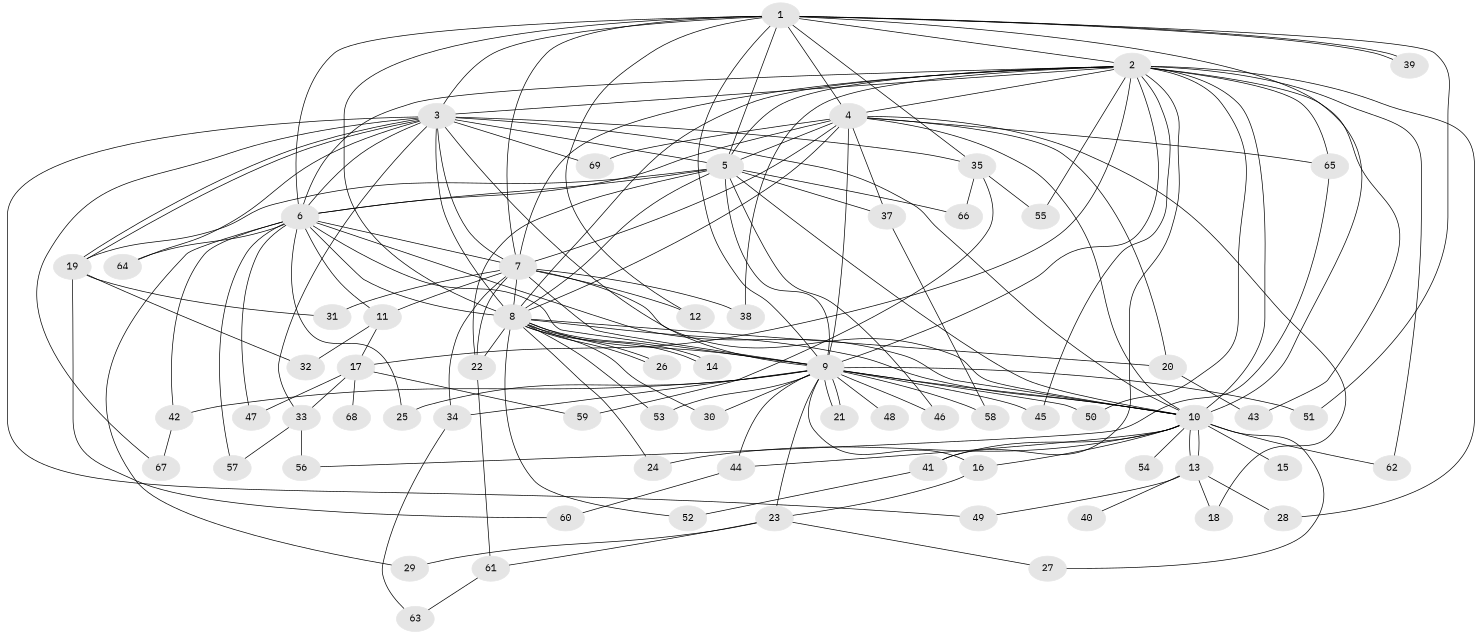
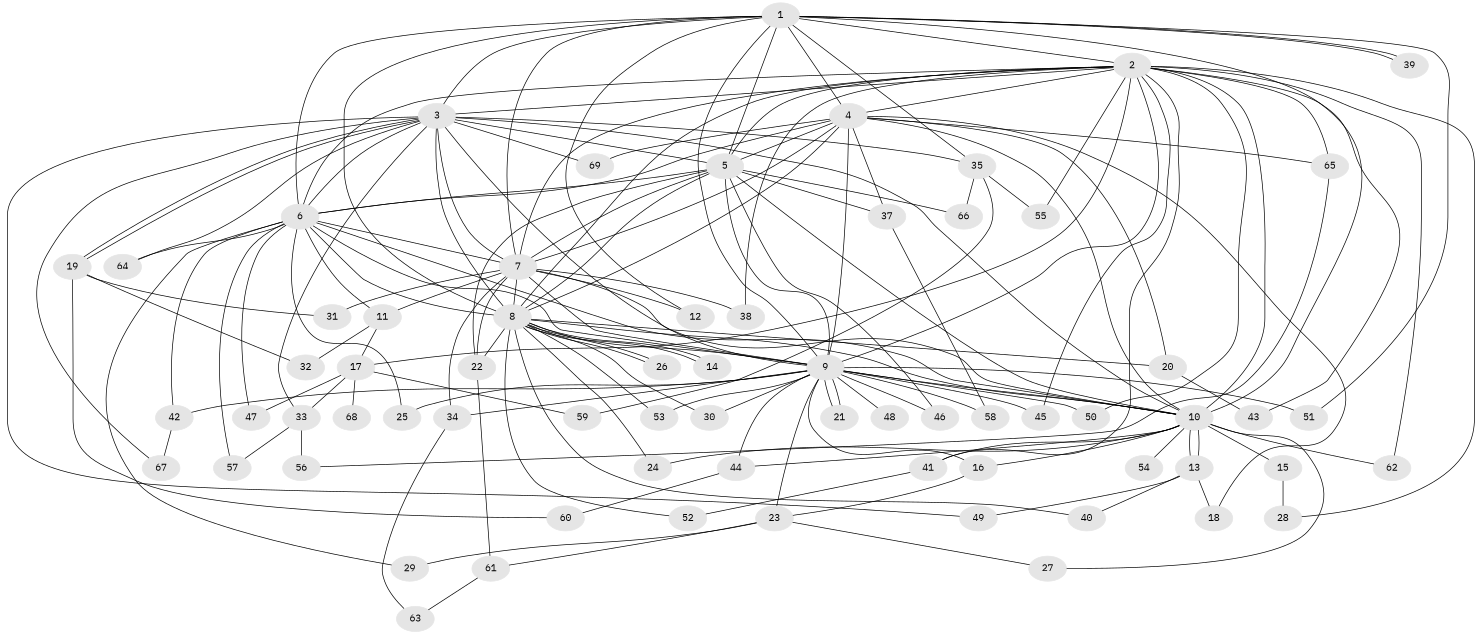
edge "5" -- "19": now "5" -- "7"
edge "13" -- "28": now "15" -- "28"
edge "8" -- "40": added
